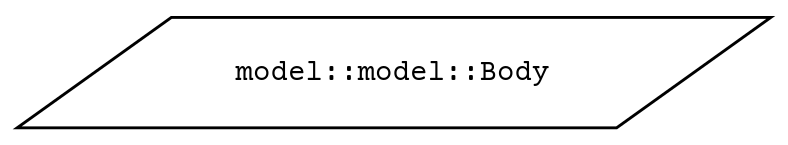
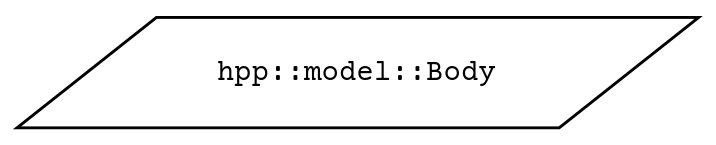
node "model::model::Body": label "model::model::Body" -> "hpp::model::Body"
